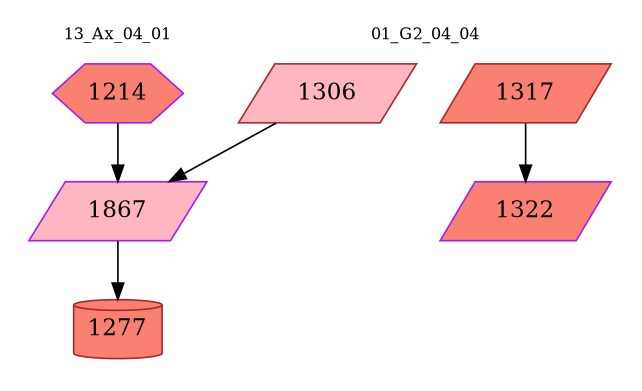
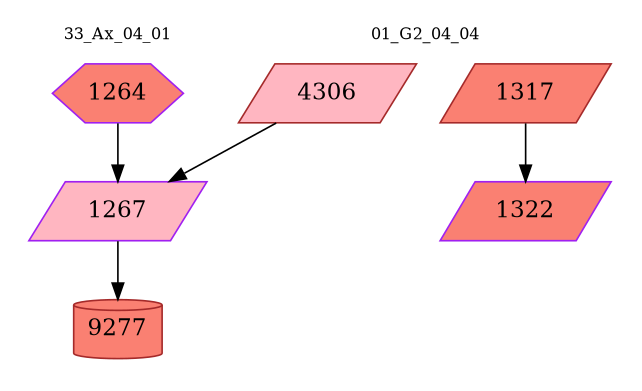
cluster "13_Ax_04_01": label "13_Ax_04_01" -> "33_Ax_04_01"
node "1214": label "1214" -> "1264"
node "1306": label "1306" -> "4306"
node "1867": label "1867" -> "1267"
node "1277": label "1277" -> "9277"
